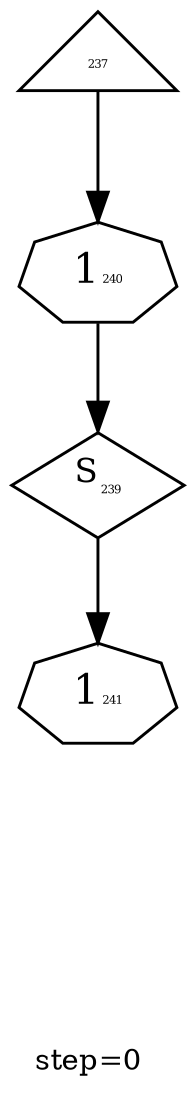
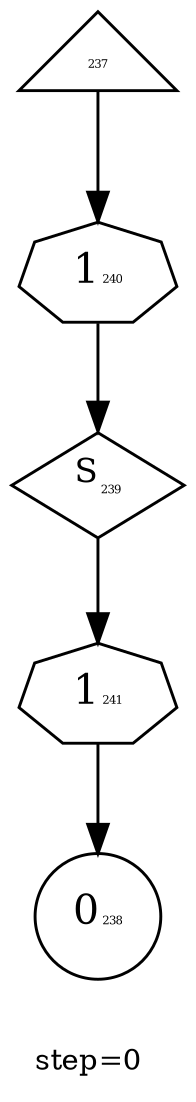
node "0": added
